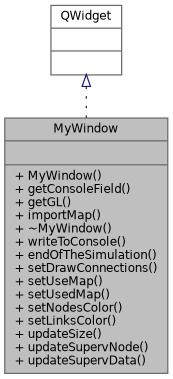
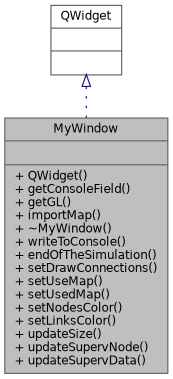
node "MyWindow": text "+ MyWindow()" -> "+ QWidget()"
